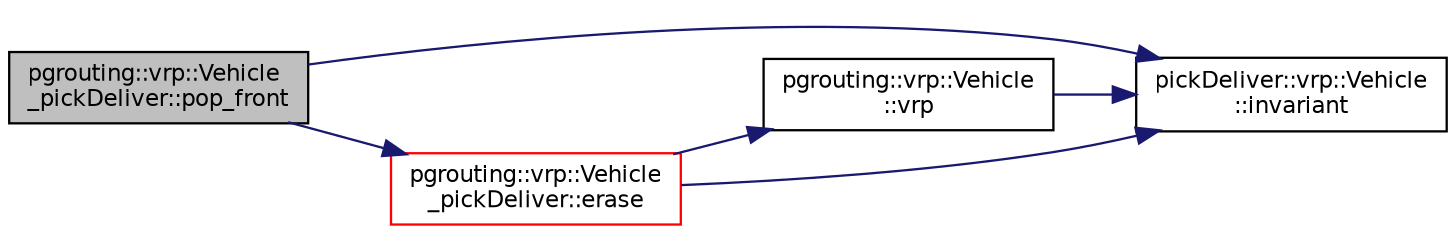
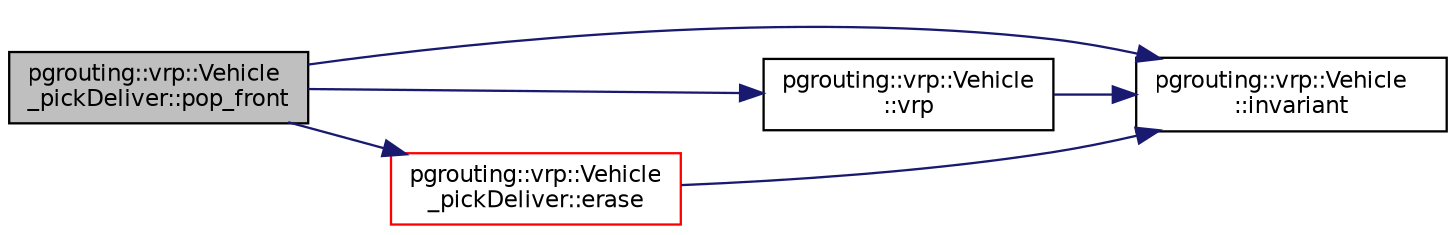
node "pickDeliver::vrp::Vehicle ::invariant": label "pickDeliver::vrp::Vehicle ::invariant" -> "pgrouting::vrp::Vehicle ::invariant"
edge "pgrouting::vrp::Vehicle _pickDeliver::erase" -> "pgrouting::vrp::Vehicle ::vrp": now "pgrouting::vrp::Vehicle _pickDeliver::pop_front" -> "pgrouting::vrp::Vehicle ::vrp"
